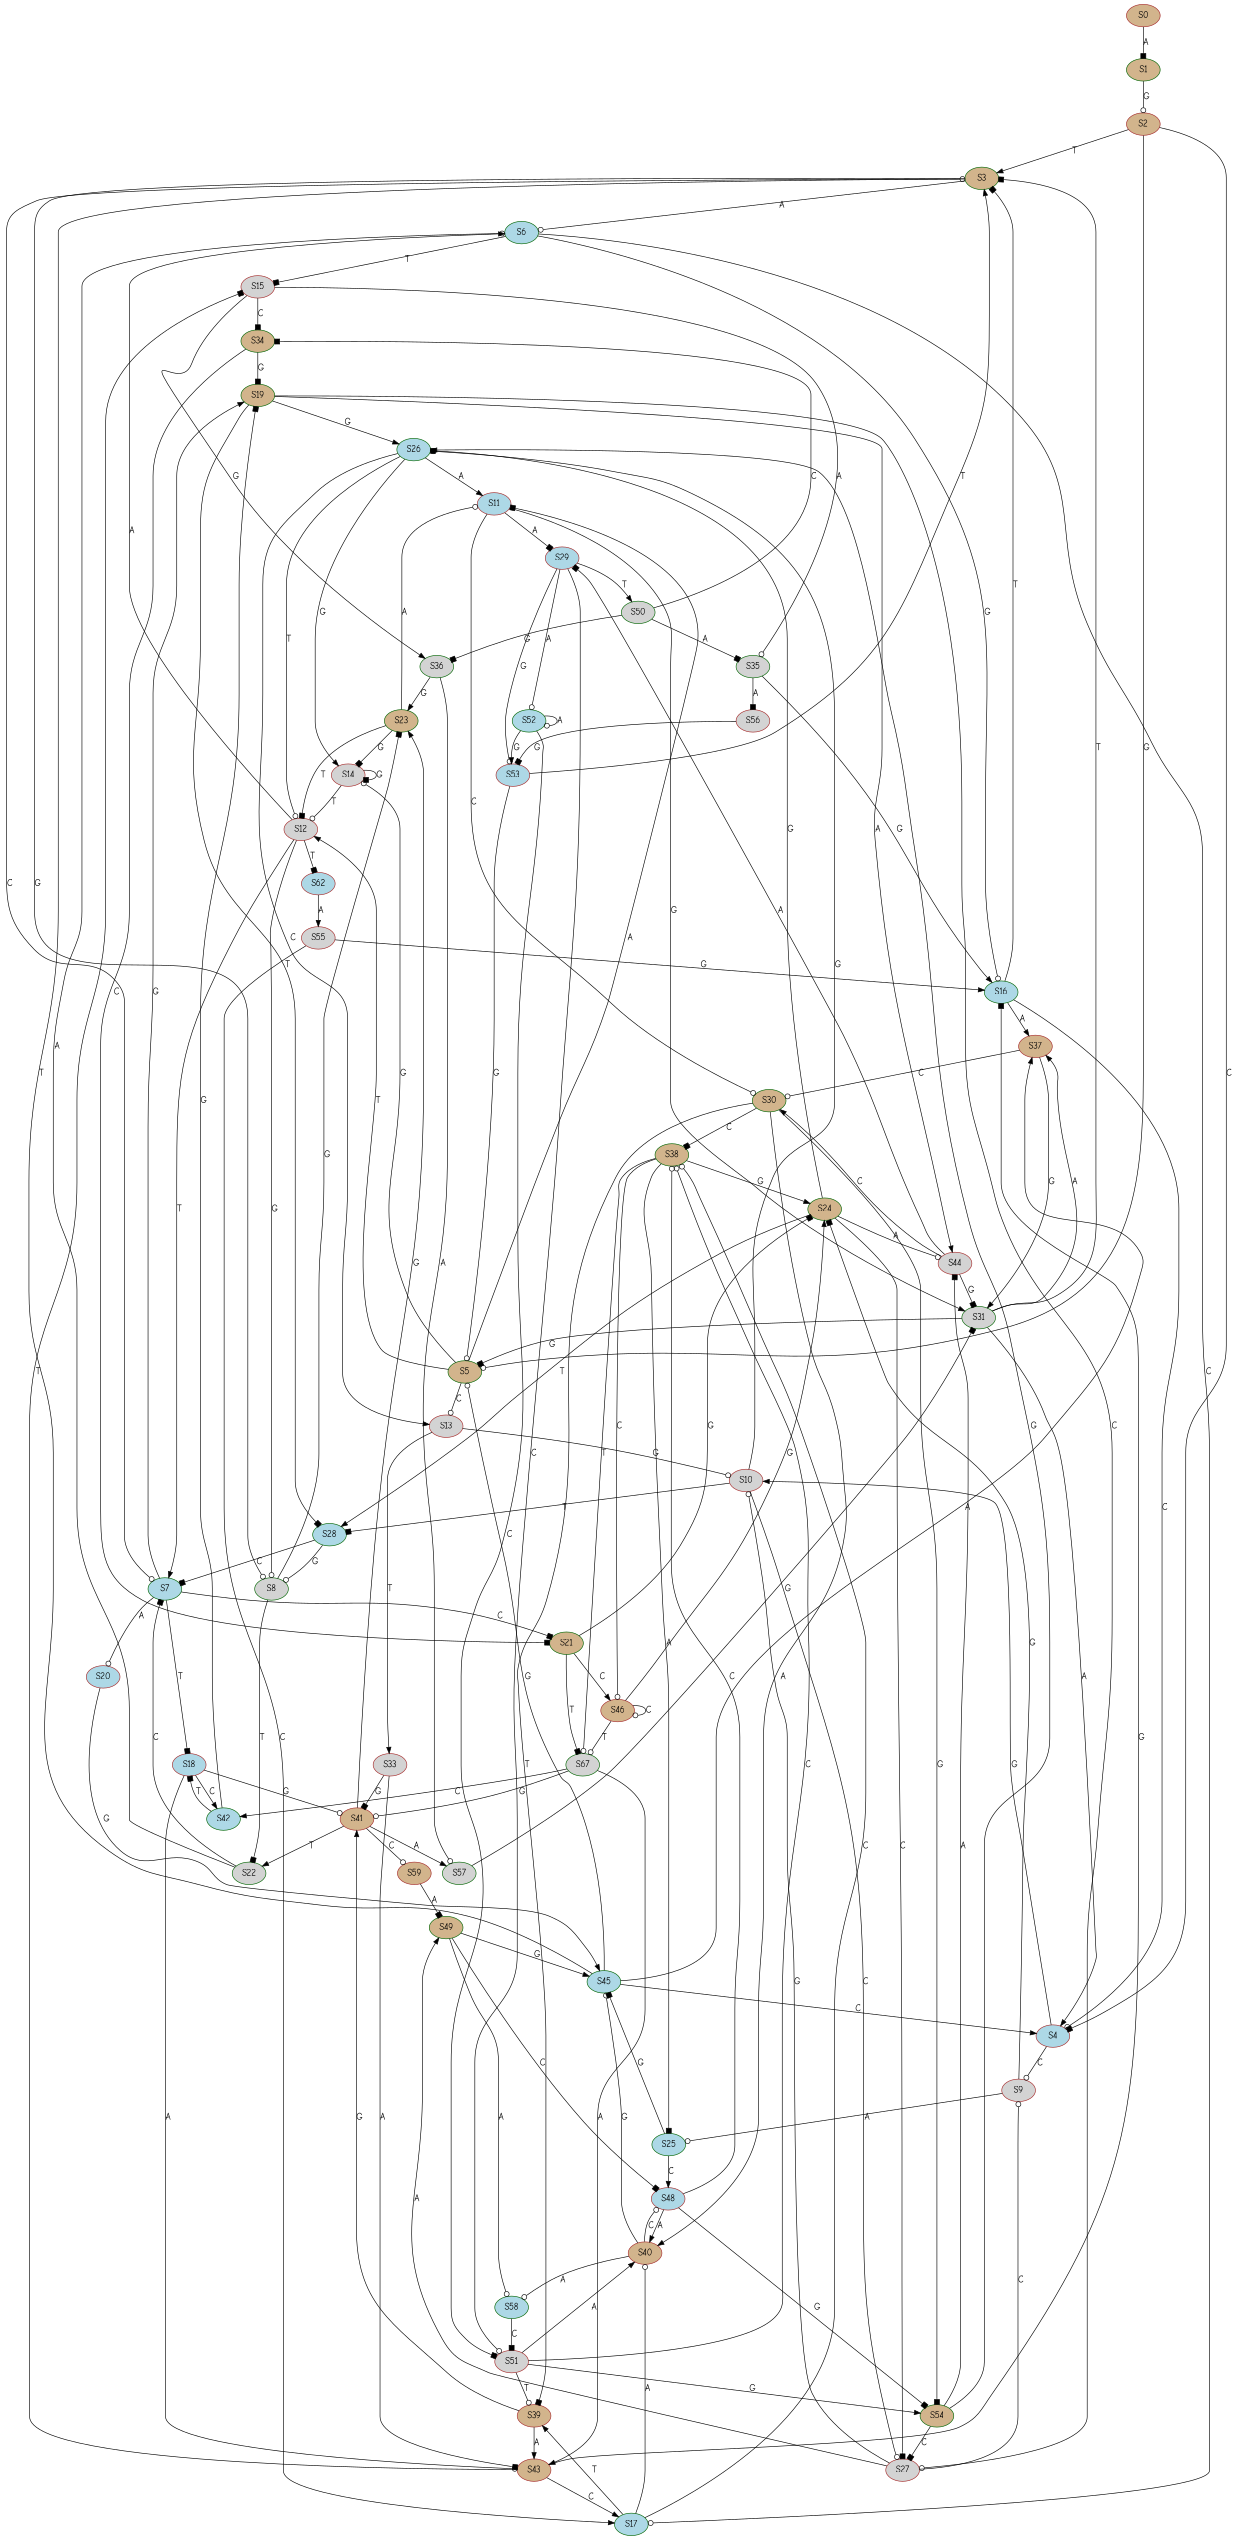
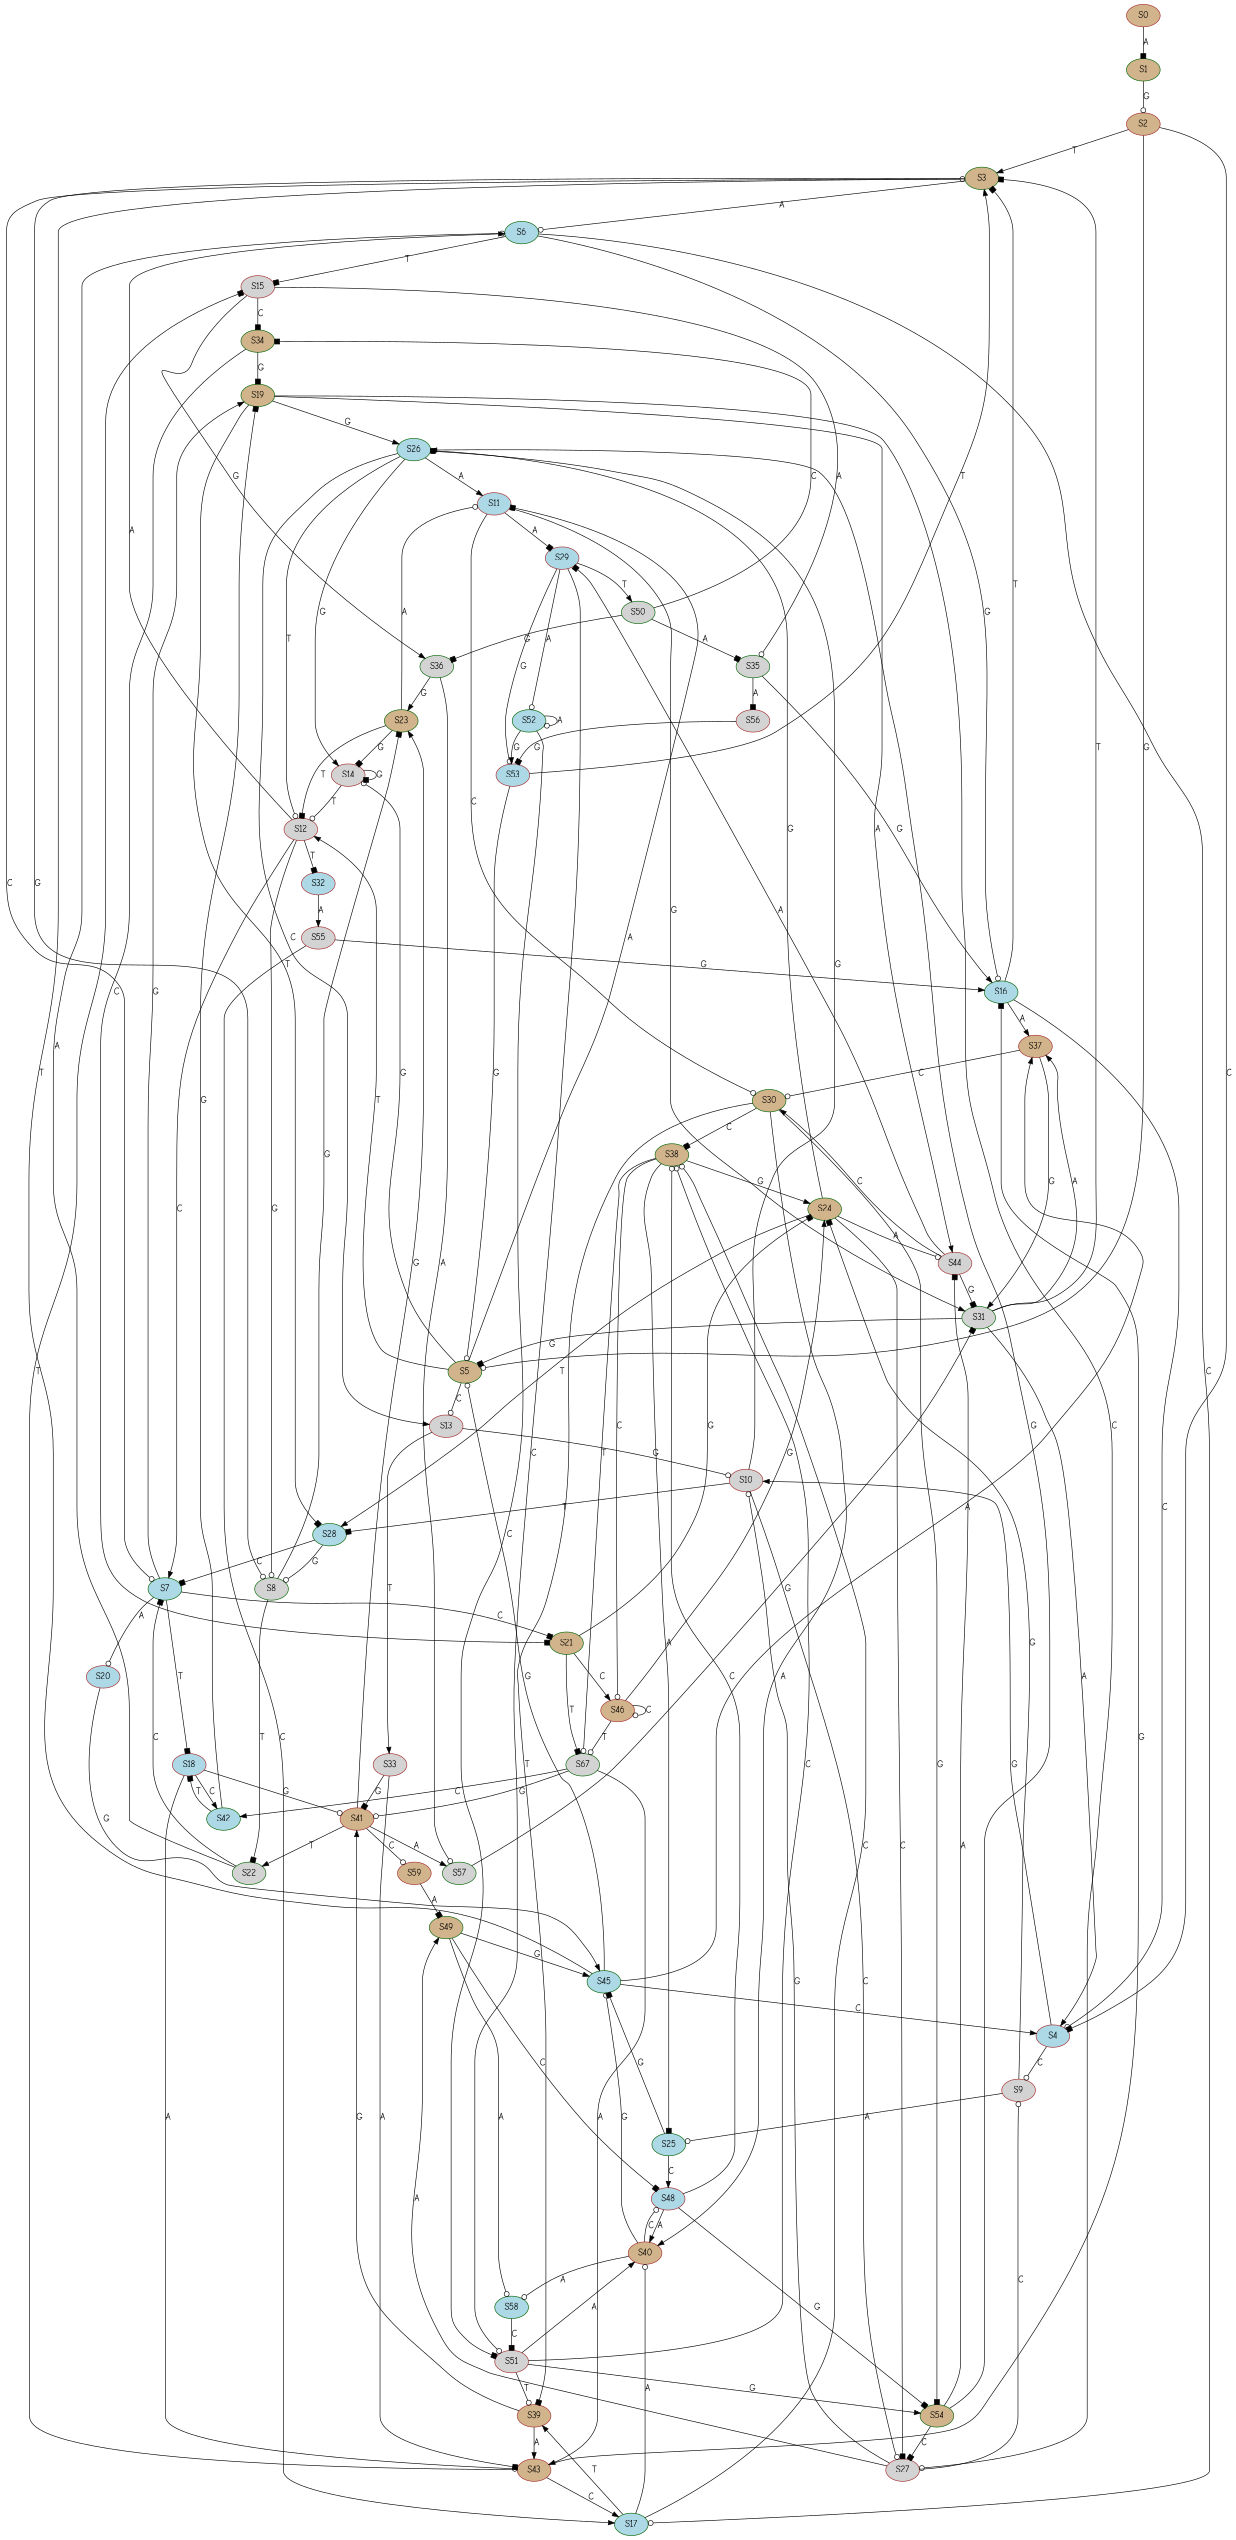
node "S62": label "S62" -> "S32"
edge "S12" -> "S7": label "T" -> "C"
